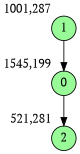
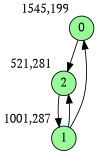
edge "2 521,281" -> "1 1001,287": added
edge "1 1001,287" -> "2 521,281": added
